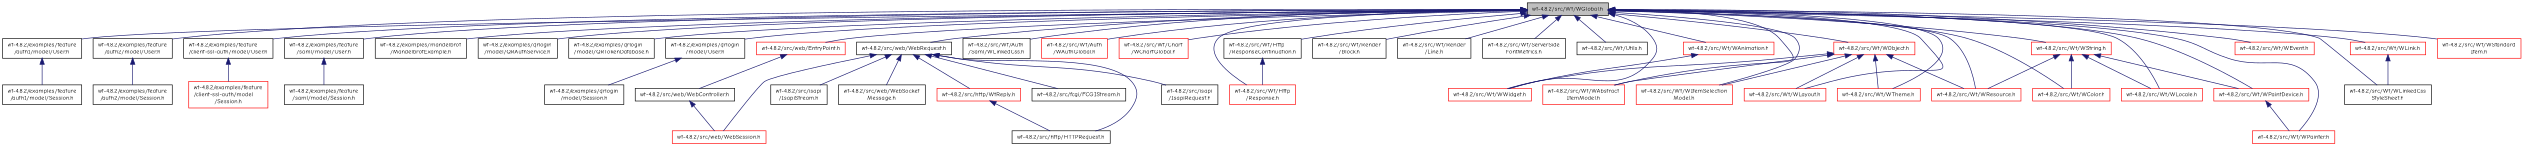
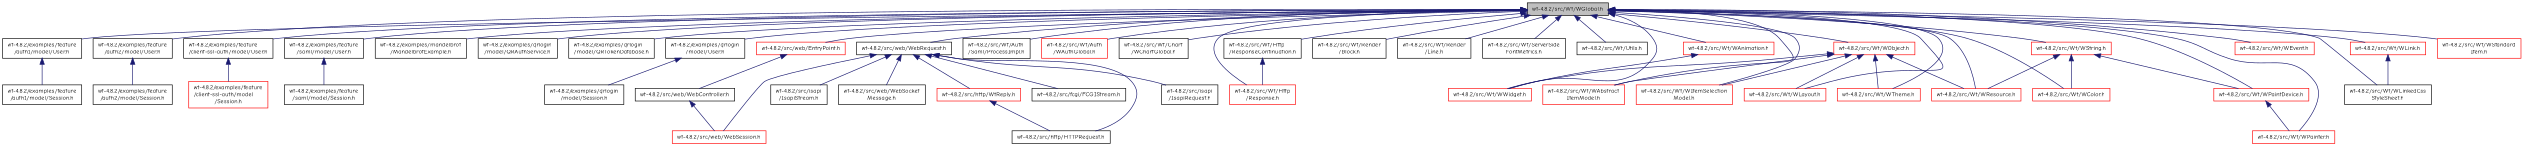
node "wt-4.8.2/src/Wt/Auth /Saml/WLinkedCss.h": label "wt-4.8.2/src/Wt/Auth /Saml/WLinkedCss.h" -> "wt-4.8.2/src/Wt/Auth /Saml/ProcessImpl.h"
node "wt-4.8.2/src/Wt/Chart /WChartGlobal.h": color red -> black
node "wt-4.8.2/src/Wt/WLocale.h": removed
